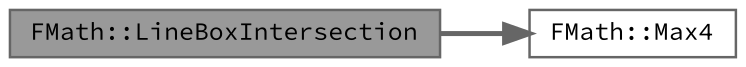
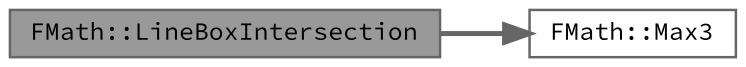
node "FMath::Max4": label "FMath::Max4" -> "FMath::Max3"
